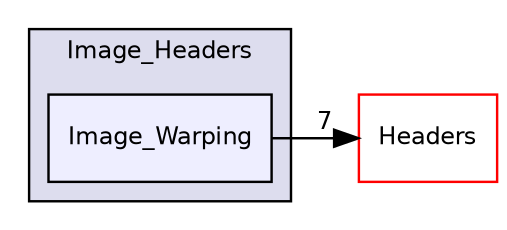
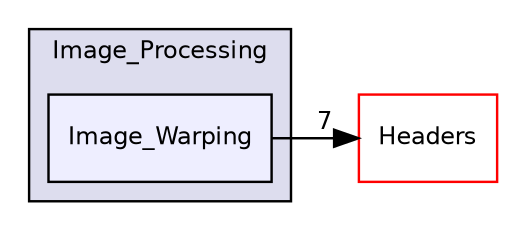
cluster "Image_Headers": label "Image_Headers" -> "Image_Processing"
